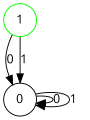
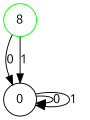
node "1": label "1" -> "8"
